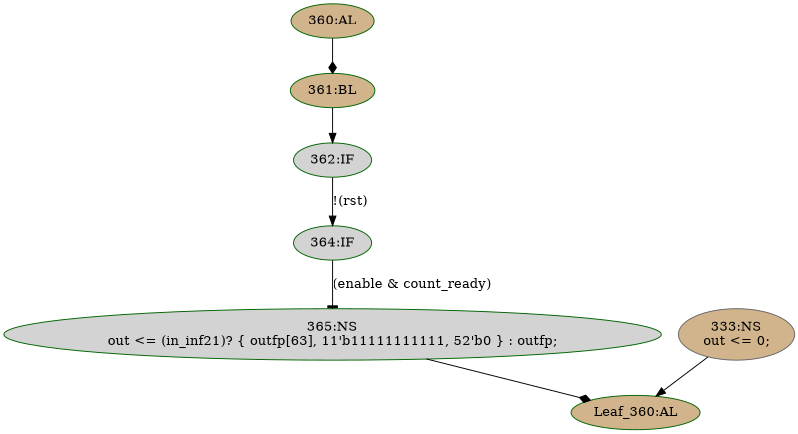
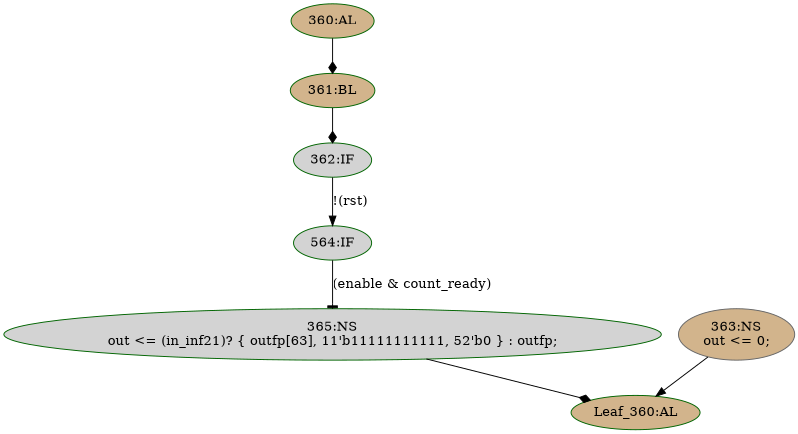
edge "361:BL" -> "362:IF": arrowhead normal -> diamond
node "364:IF": label "364:IF" -> "564:IF"
node "333:NS out <= 0;": label "333:NS out <= 0;" -> "363:NS out <= 0;"
